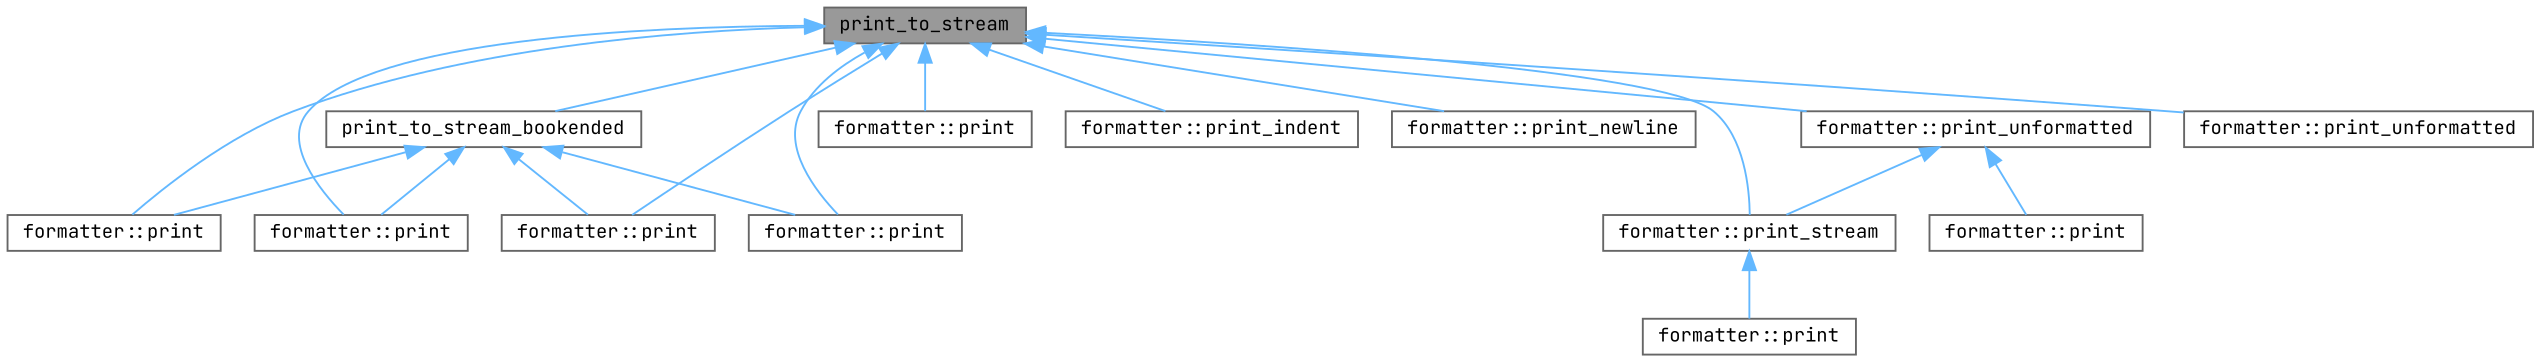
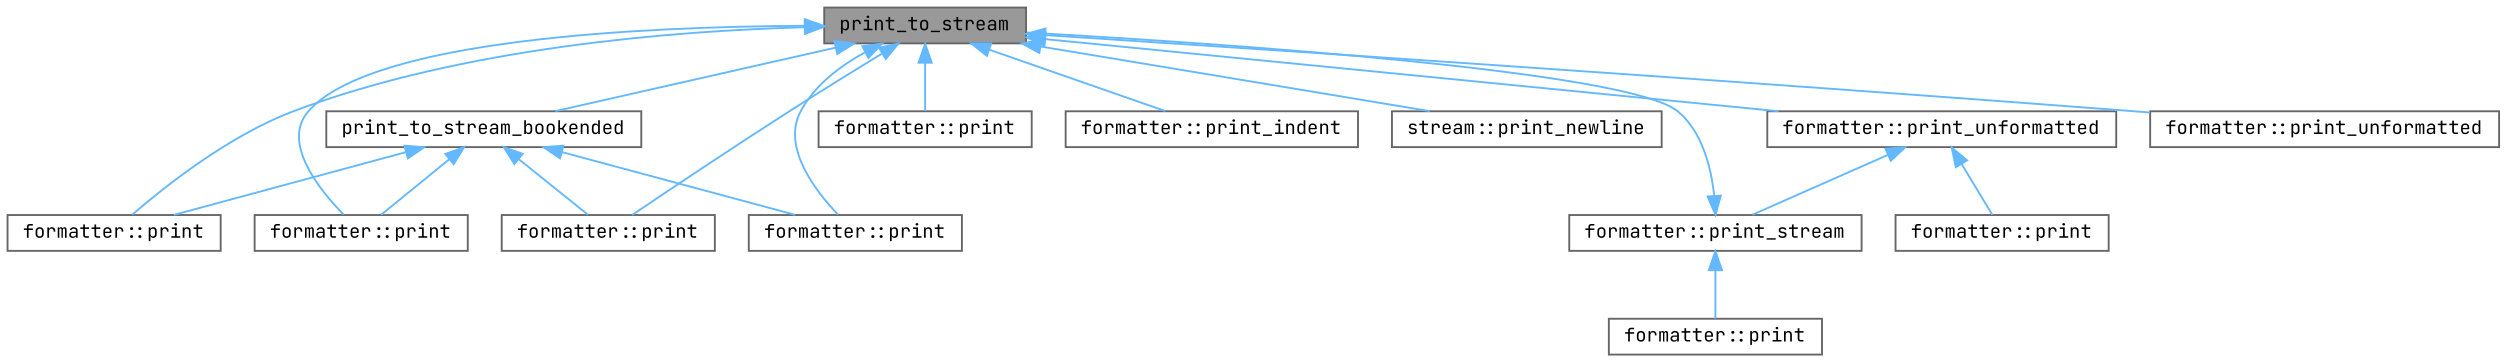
edge "formatter::print_stream" -> "print_to_stream": reversed
node "formatter::print_newline": label "formatter::print_newline" -> "stream::print_newline"
